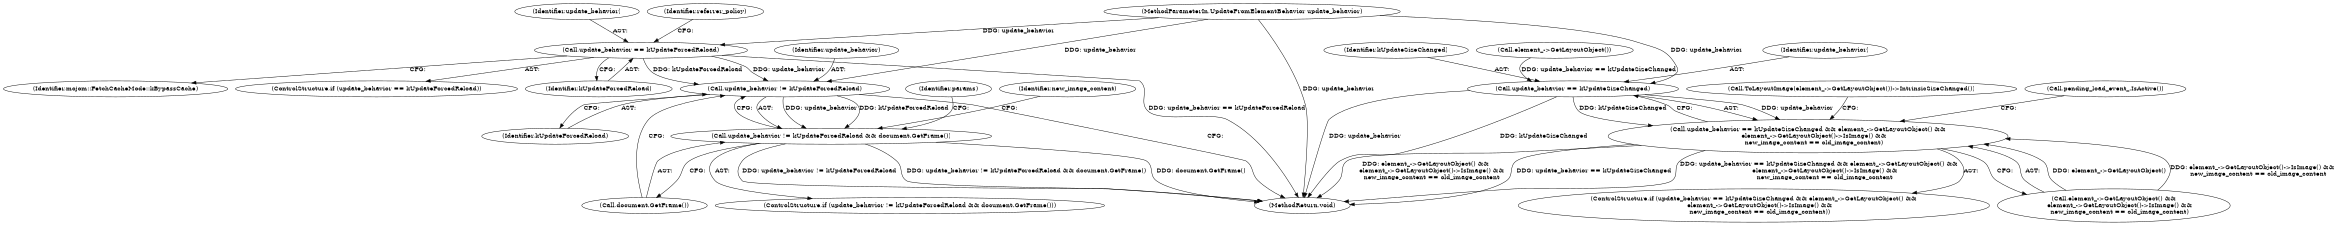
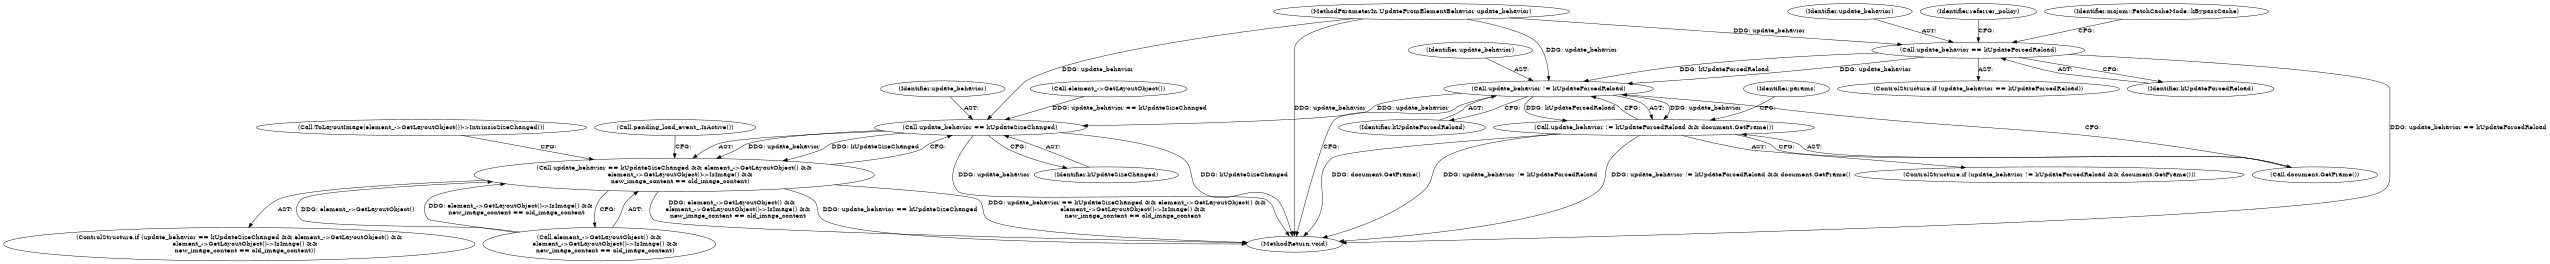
edge "(Call,update_behavior == kUpdateForcedReload)" -> "(Identifier,mojom::FetchCacheMode::kBypassCache)": reversed
node "(Identifier,new_image_content)": removed
edge "(Call,update_behavior != kUpdateForcedReload)" -> "(Call,update_behavior == kUpdateSizeChanged)": added, label "DDG: update_behavior"
edge "(Call,update_behavior == kUpdateSizeChanged)" -> "(Identifier,kUpdateSizeChanged)": added, label "CFG:"
